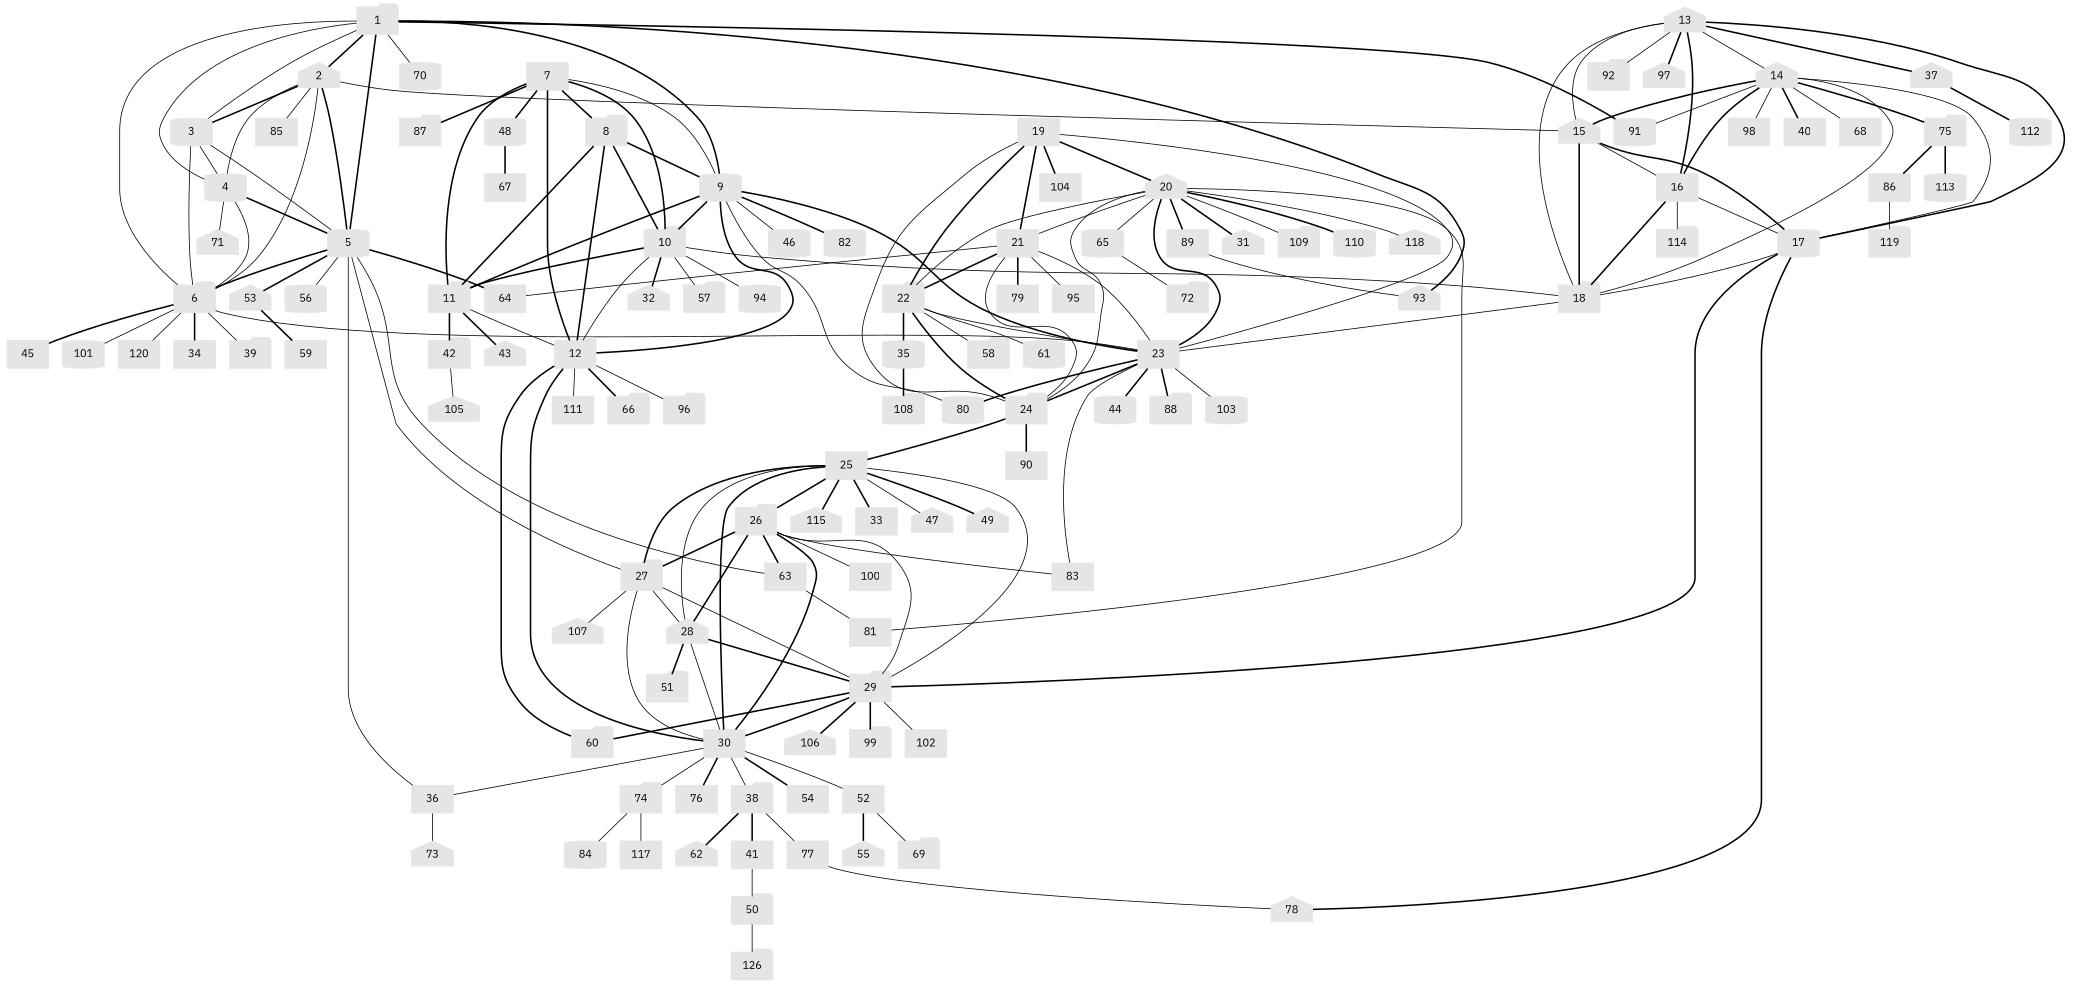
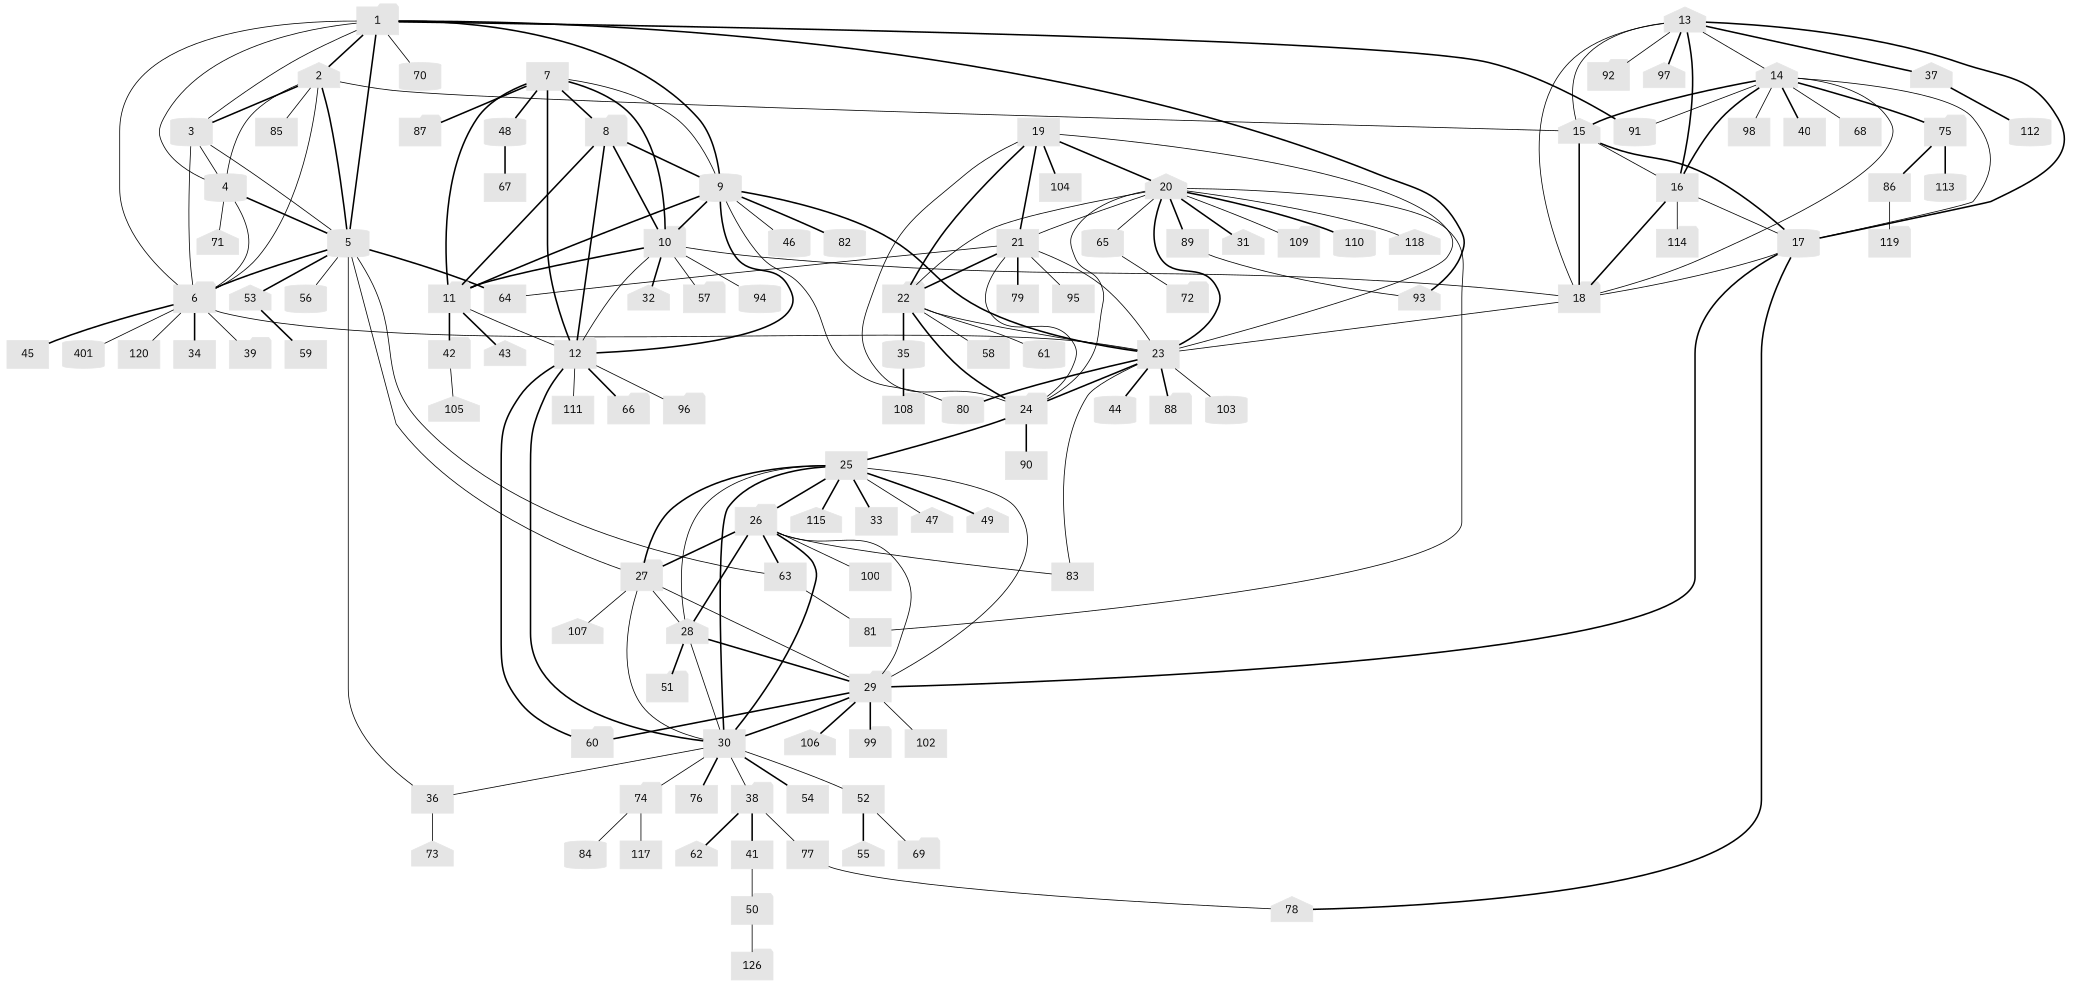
node "101": label "101" -> "401"
